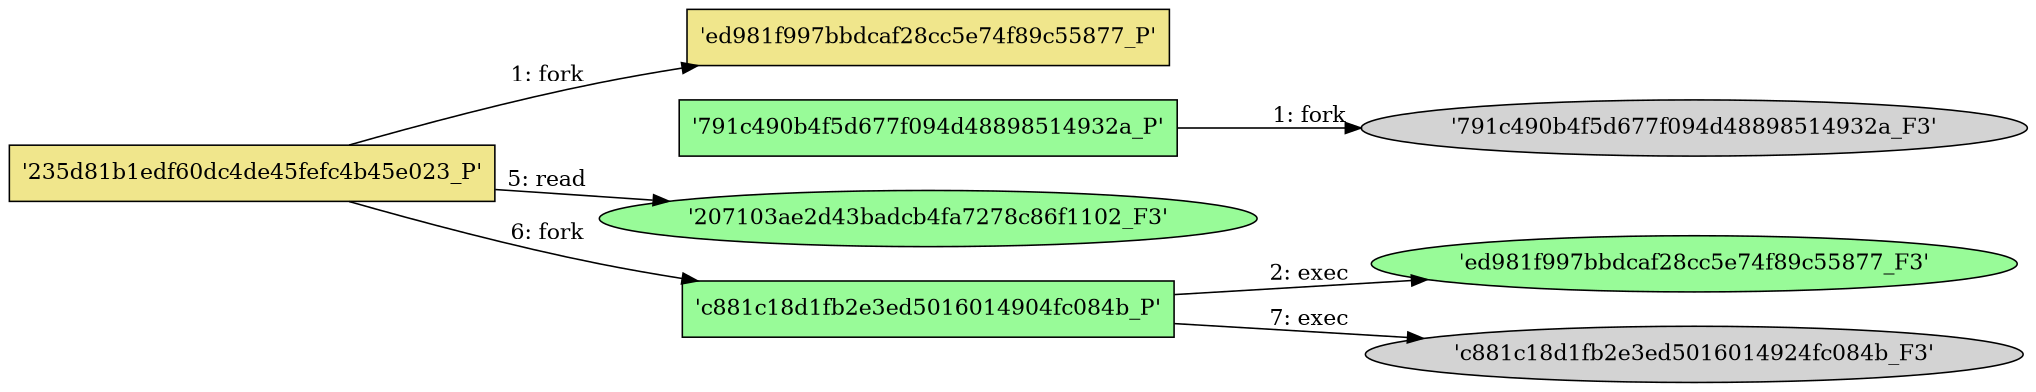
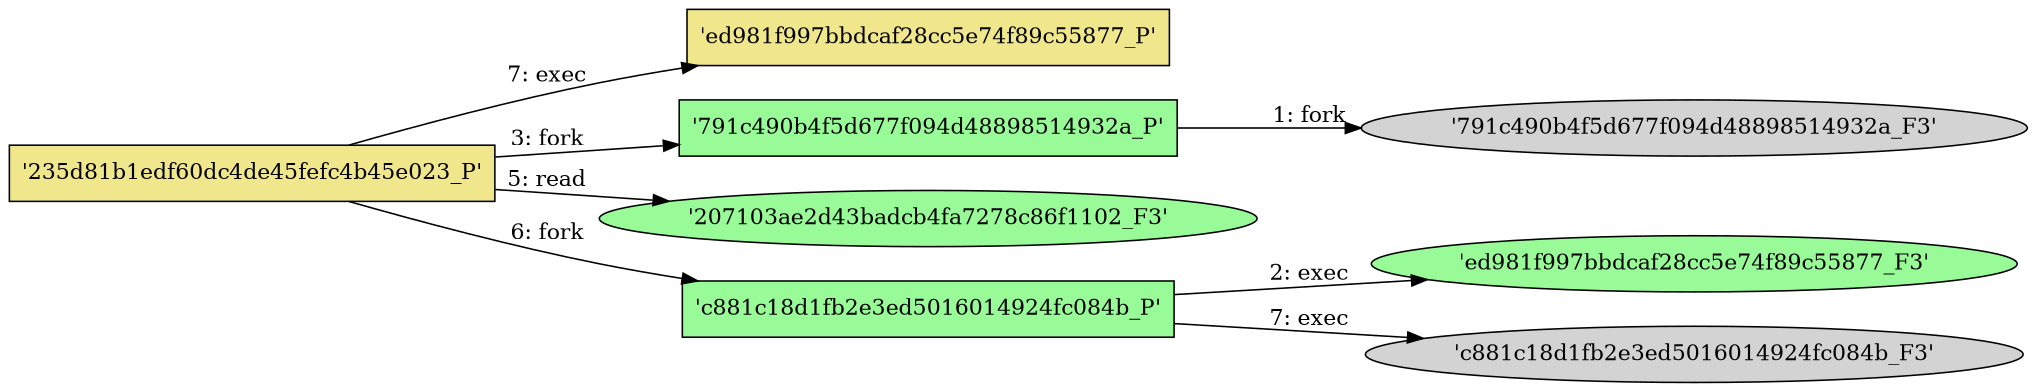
edge "'235d81b1edf60dc4de45fefc4b45e023_P'" -> "'ed981f997bbdcaf28cc5e74f89c55877_P'": label "1: fork" -> "7: exec"
edge "'235d81b1edf60dc4de45fefc4b45e023_P'" -> "'791c490b4f5d677f094d48898514932a_P'": added, label "3: fork"
node "'c881c18d1fb2e3ed5016014904fc084b_P'": label "'c881c18d1fb2e3ed5016014904fc084b_P'" -> "'c881c18d1fb2e3ed5016014924fc084b_P'"
